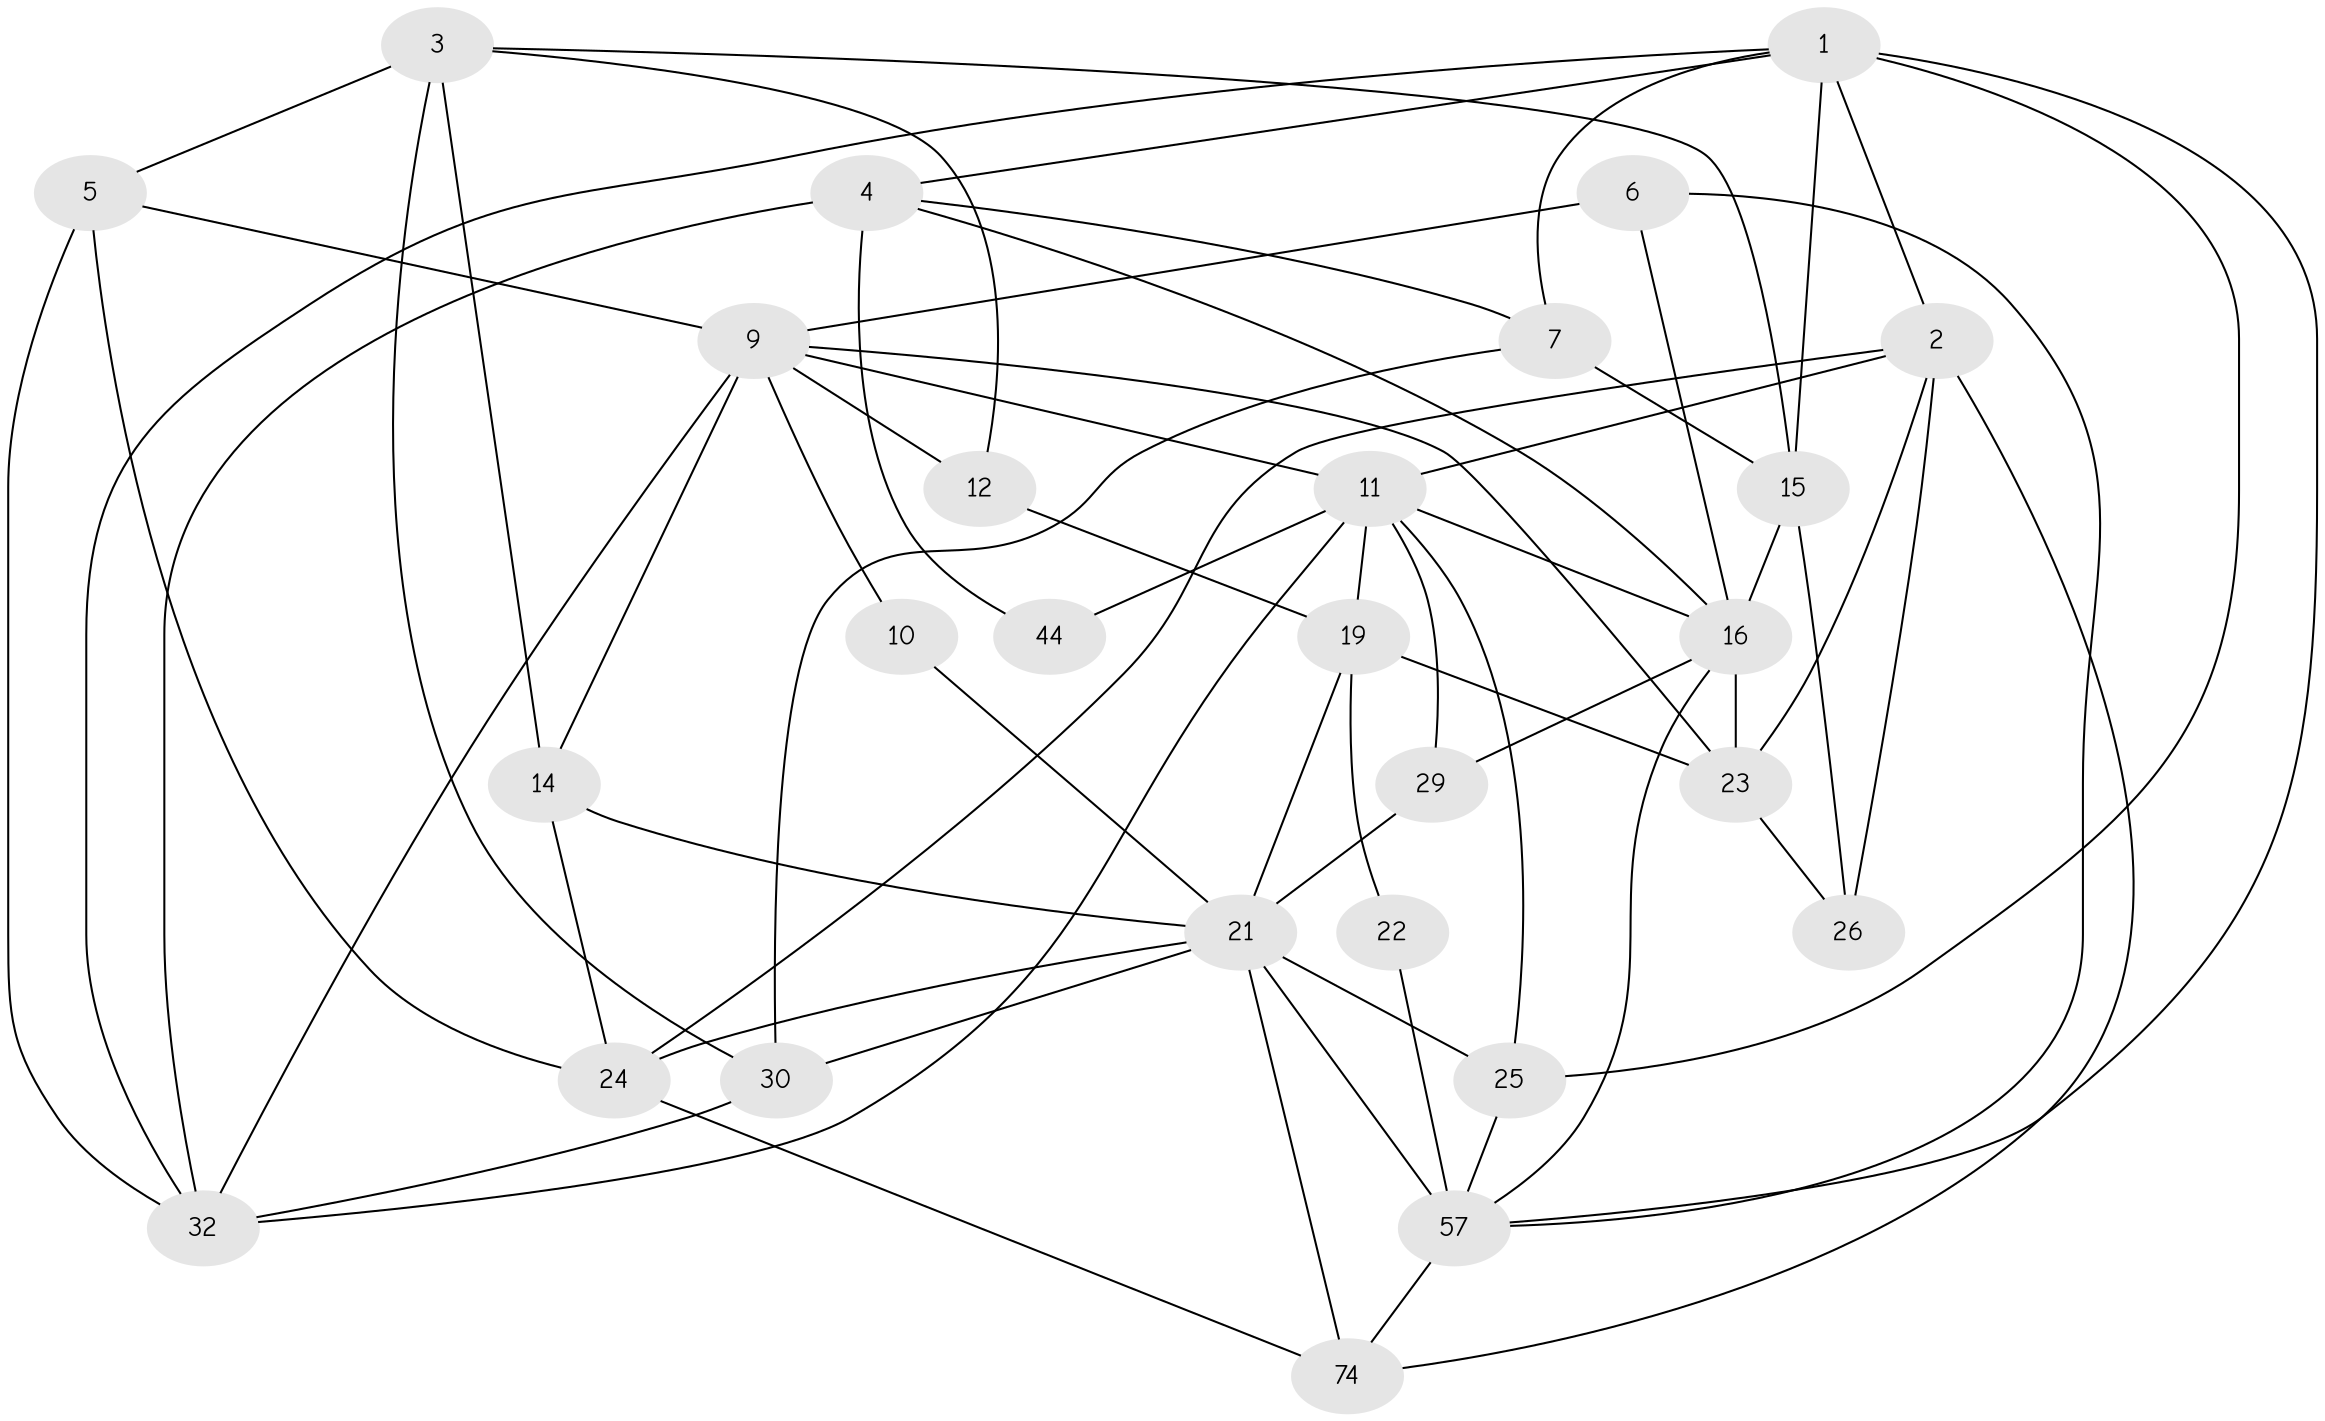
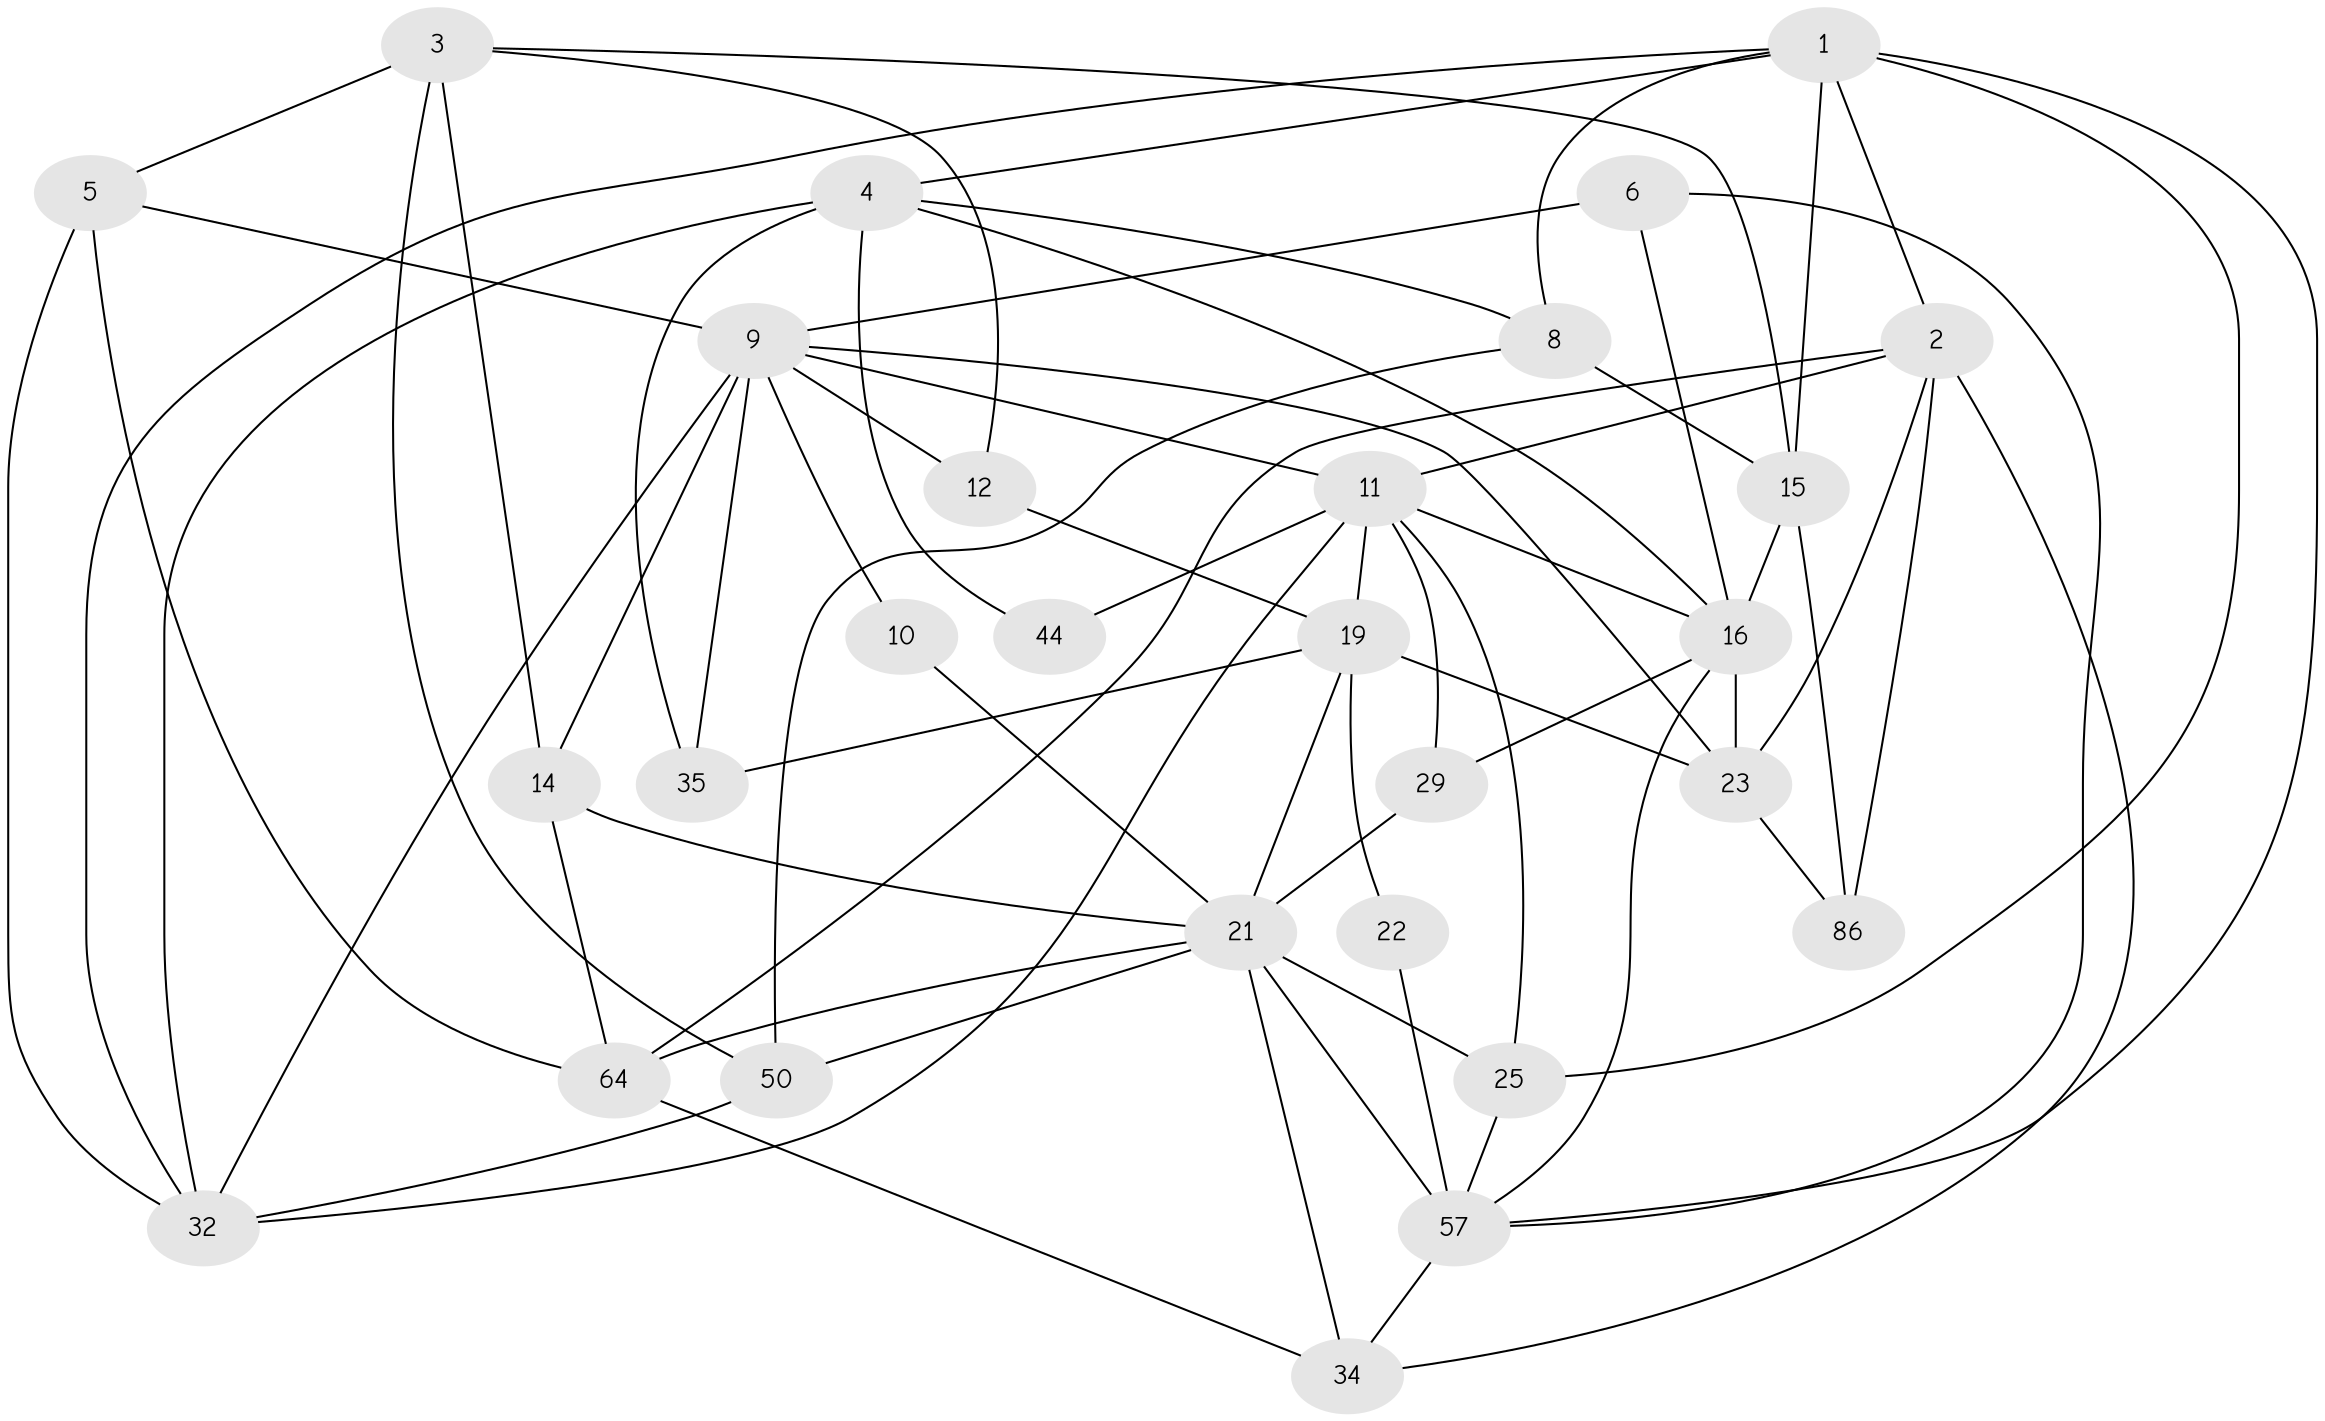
node "7": label "7" -> "8"
node "35": added
node "26": label "26" -> "86"
node "24": label "24" -> "64"
node "30": label "30" -> "50"
node "74": label "74" -> "34"
